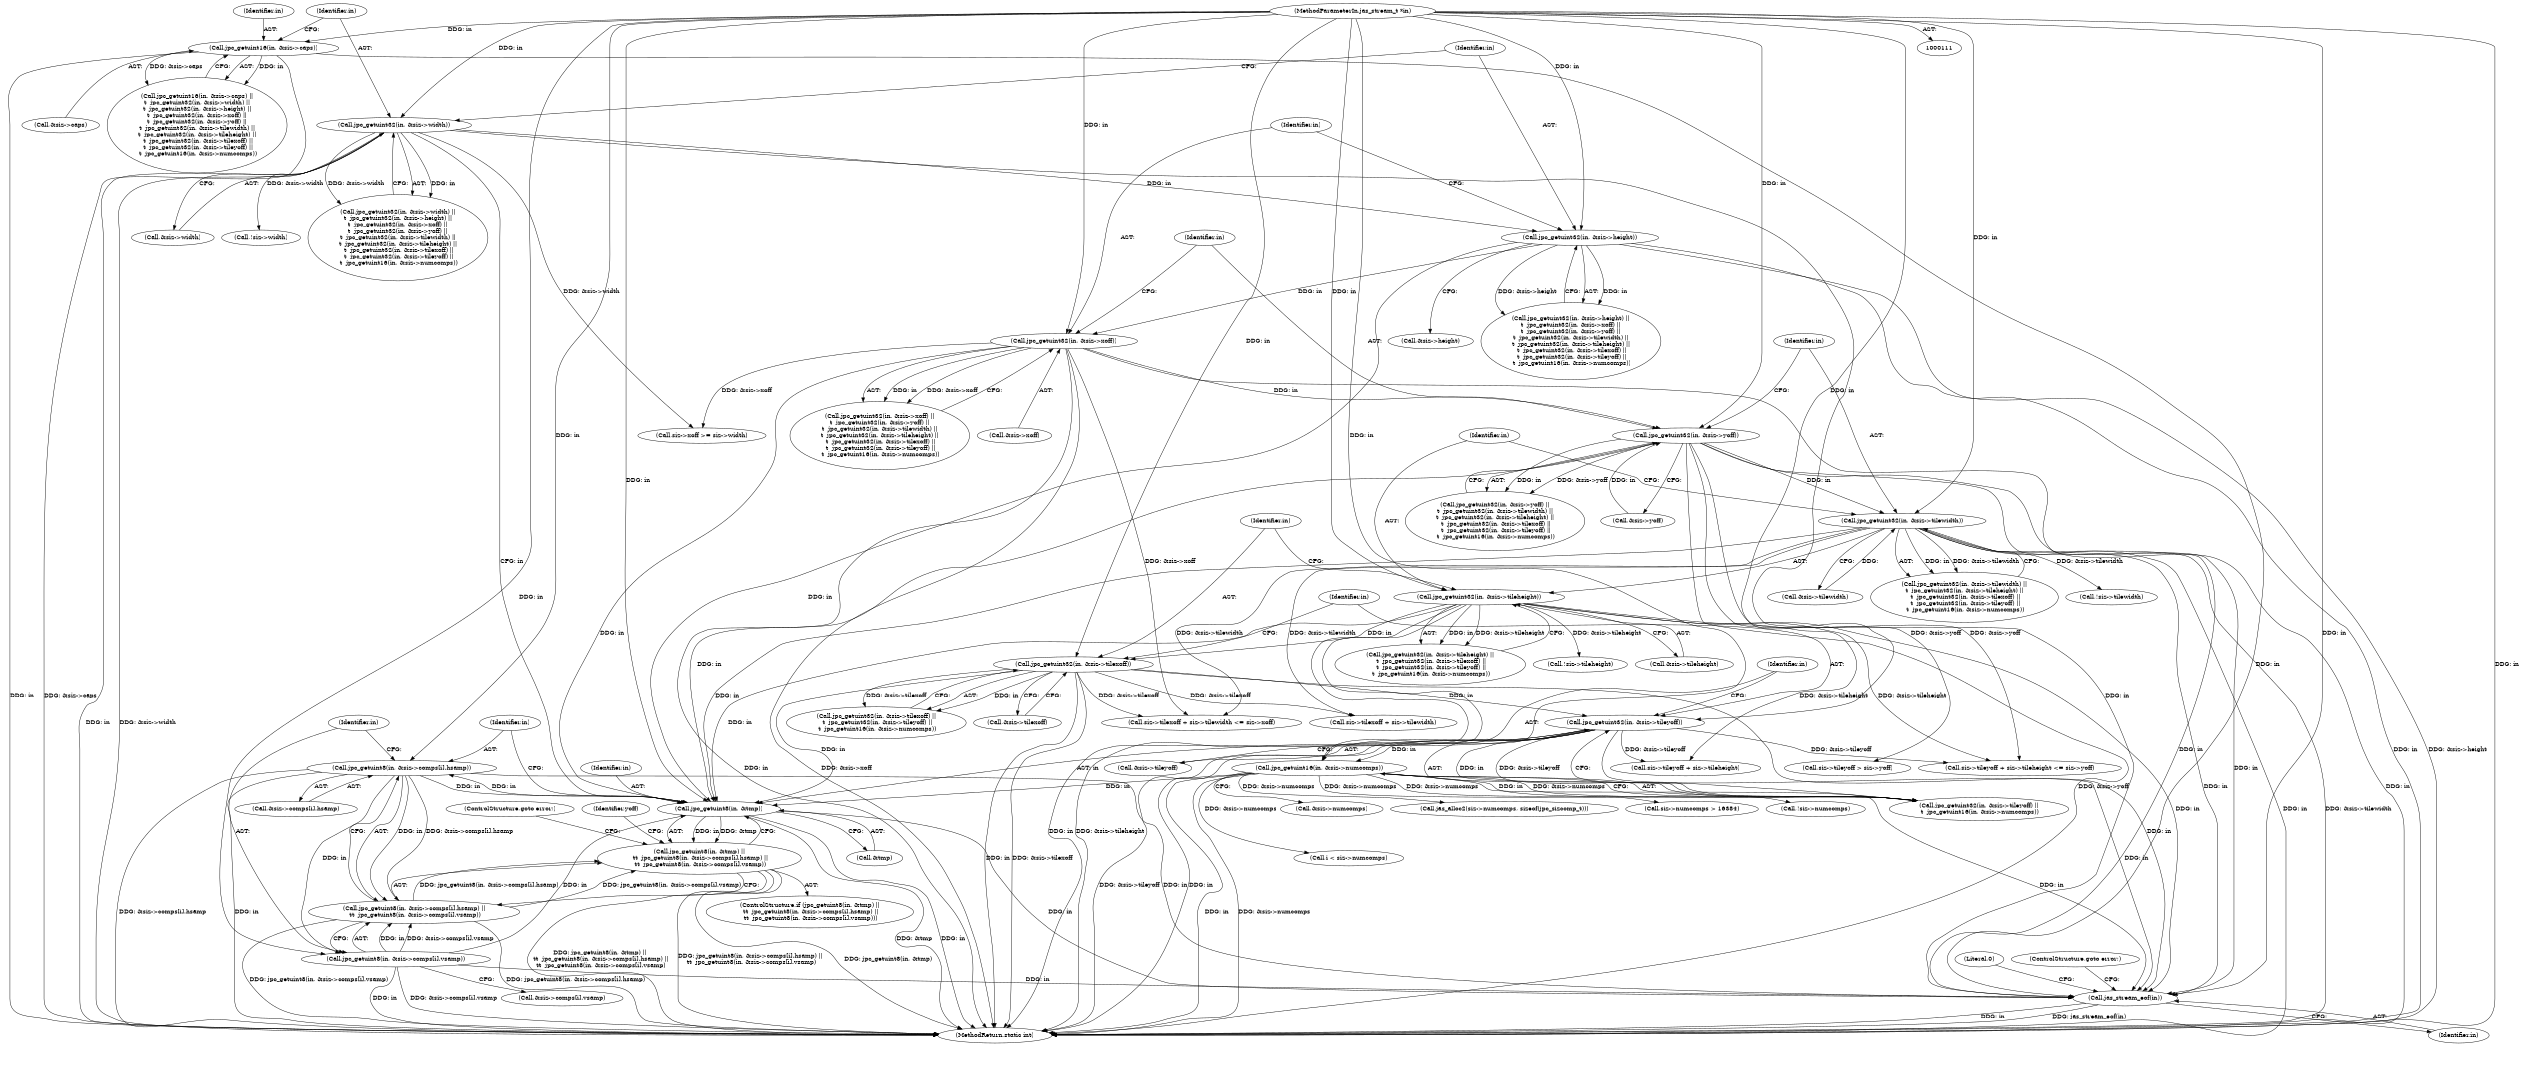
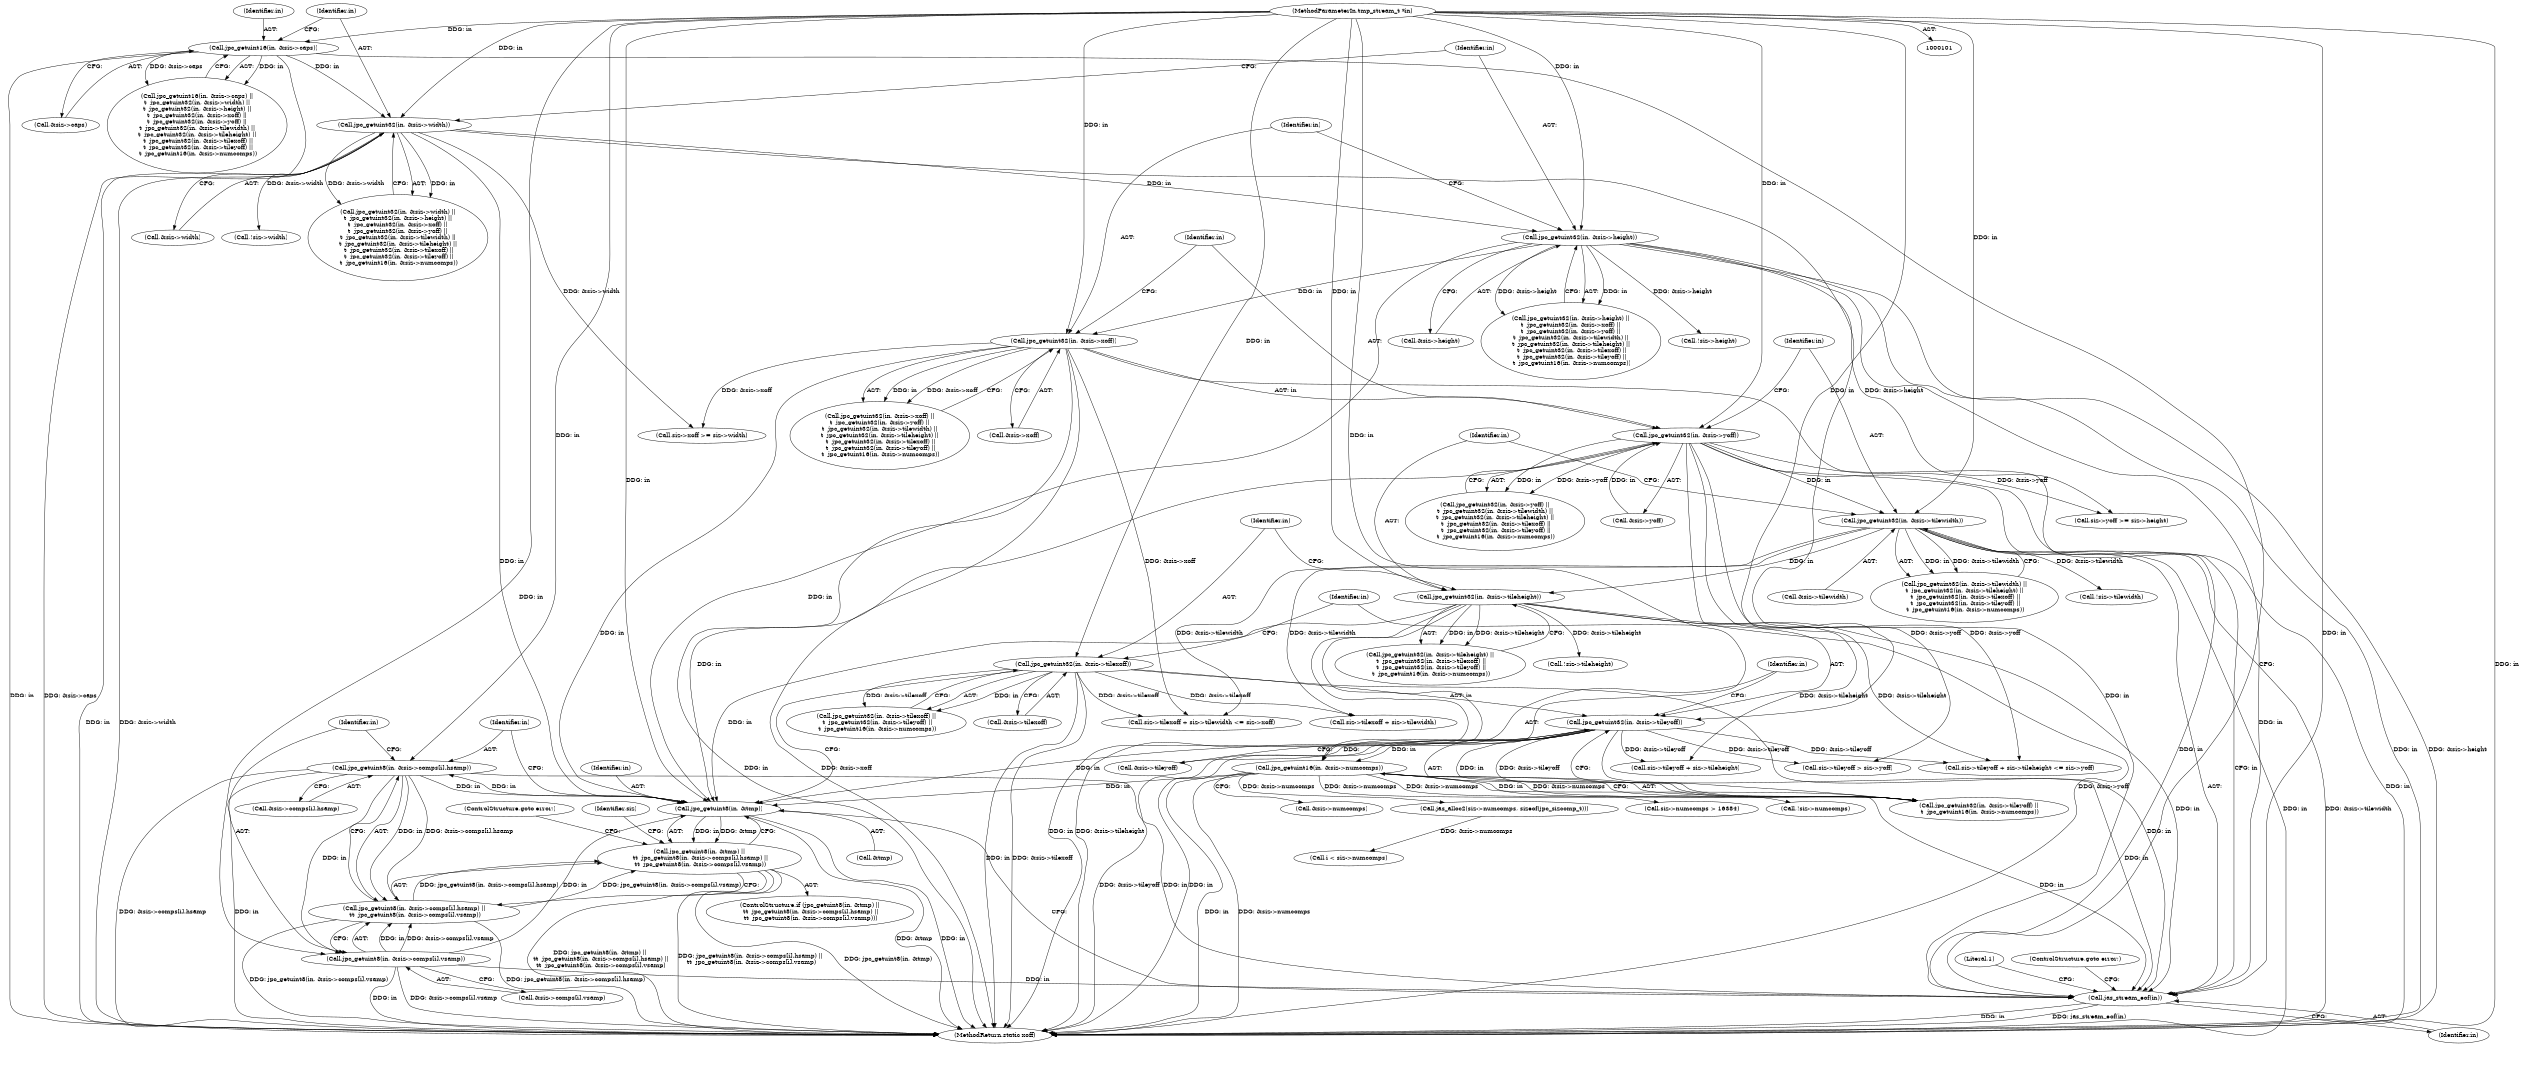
node "(MethodParameterIn,jas_stream_t *in)": label "(MethodParameterIn,jas_stream_t *in)" -> "(MethodParameterIn,tmp_stream_t *in)"
node "1000111": label "1000111" -> "1000101"
edge "(Call,jpc_getuint16(in, &siz->caps))" -> "(Call,&siz->caps)": added, label "CFG:"
edge "(Call,jpc_getuint16(in, &siz->caps))" -> "(Call,jpc_getuint32(in, &siz->width))": added, label "DDG: in"
edge "(Call,&siz->height)" -> "(Call,jpc_getuint32(in, &siz->height))": added, label "AST:"
node "(Call,!siz->height)": added
edge "(Call,jpc_getuint32(in, &siz->xoff))" -> "(Call,&siz->xoff)": added, label "CFG:"
edge "(Call,jpc_getuint32(in, &siz->xoff))" -> "(Call,jpc_getuint32(in, &siz->yoff))": label "DDG: in" -> "AST: in"
edge "(Call,jpc_getuint32(in, &siz->height))" -> "(Call,jas_stream_eof(in))": added, label "DDG: in"
edge "(Call,jpc_getuint32(in, &siz->yoff))" -> "(Call,&siz->yoff)": label "CFG: " -> "AST: "
node "(Call,siz->yoff >= siz->height)": added
edge "(Call,jpc_getuint32(in, &siz->tilewidth))" -> "(Call,&siz->tilewidth)": removed, label "CFG:"
edge "(Call,jpc_getuint32(in, &siz->width))" -> "(Call,jpc_getuint8(in, &tmp))": label "CFG: in" -> "DDG: in"
edge "(Call,jpc_getuint32(in, &siz->tilewidth))" -> "(Call,jpc_getuint32(in, &siz->tileheight))": label "AST: " -> "DDG: in"
edge "(Call,&siz->tilewidth)" -> "(Call,jpc_getuint32(in, &siz->tilewidth))": label "DDG: " -> "AST: "
edge "(Call,jpc_getuint32(in, &siz->tilewidth))" -> "(Call,jpc_getuint8(in, &tmp))": removed, label "DDG: in"
edge "(Call,jpc_getuint32(in, &siz->tileheight))" -> "(Call,jpc_getuint32(in, &siz->tilexoff))": removed, label "DDG: in"
node "(Call,&siz->tileheight)": removed
edge "(Call,jpc_getuint16(in, &siz->caps))" -> "(Call,jas_stream_eof(in))": label "DDG: in" -> "CFG: "
edge "(Call,&siz->tilexoff)" -> "(Call,jpc_getuint32(in, &siz->tilexoff))": label "CFG: " -> "AST: "
edge "(Call,jpc_getuint32(in, &siz->tilexoff))" -> "(Call,jpc_getuint32(in, &siz->tileyoff))": label "DDG: in" -> "AST: in"
edge "(Call,jpc_getuint32(in, &siz->tilexoff))" -> "(Call,jpc_getuint8(in, &tmp))": label "DDG: in" -> "CFG: "
edge "(Call,&siz->tileyoff)" -> "(Call,jpc_getuint32(in, &siz->tileyoff))": label "AST: " -> "DDG: "
edge "(Call,jpc_getuint32(in, &siz->tileyoff))" -> "(Call,siz->tileyoff > siz->yoff)": added, label "DDG: &siz->tileyoff"
edge "(Call,jpc_getuint32(in, &siz->tileyoff))" -> "(Call,jpc_getuint8(in, &tmp))": label "AST: in" -> "DDG: in"
edge "(Call,jpc_getuint32(in, &siz->yoff))" -> "(Call,jas_stream_eof(in))": label "DDG: in" -> "CFG: in"
edge "(Call,jpc_getuint8(in, &siz->comps[i].hsamp))" -> "(Call,&siz->comps[i].hsamp)": label "AST: " -> "CFG: "
edge "(Call,jpc_getuint32(in, &siz->tilewidth))" -> "(Call,jas_stream_eof(in))": label "DDG: in" -> "AST: "
node "(Identifier,yoff)": label "(Identifier,yoff)" -> "(Identifier,siz)"
edge "(Call,jpc_getuint8(in, &tmp))" -> "(Call,&tmp)": removed, label "CFG:"
edge "(Call,jpc_getuint16(in, &siz->numcomps))" -> "(Call,i < siz->numcomps)": now "(Call,jas_alloc2(siz->numcomps, sizeof(jpc_sizcomp_t)))" -> "(Call,i < siz->numcomps)"
edge "(Call,jpc_getuint8(in, &tmp))" -> "(Call,jas_stream_eof(in))": label "DDG: in" -> "CFG: "
node "(Literal,0)": label "(Literal,0)" -> "(Literal,1)"
edge "(Call,&siz->comps[i].vsamp)" -> "(Call,jpc_getuint8(in, &siz->comps[i].vsamp))": added, label "AST:"
node "(MethodReturn,static int)": label "(MethodReturn,static int)" -> "(MethodReturn,static xoff)"
